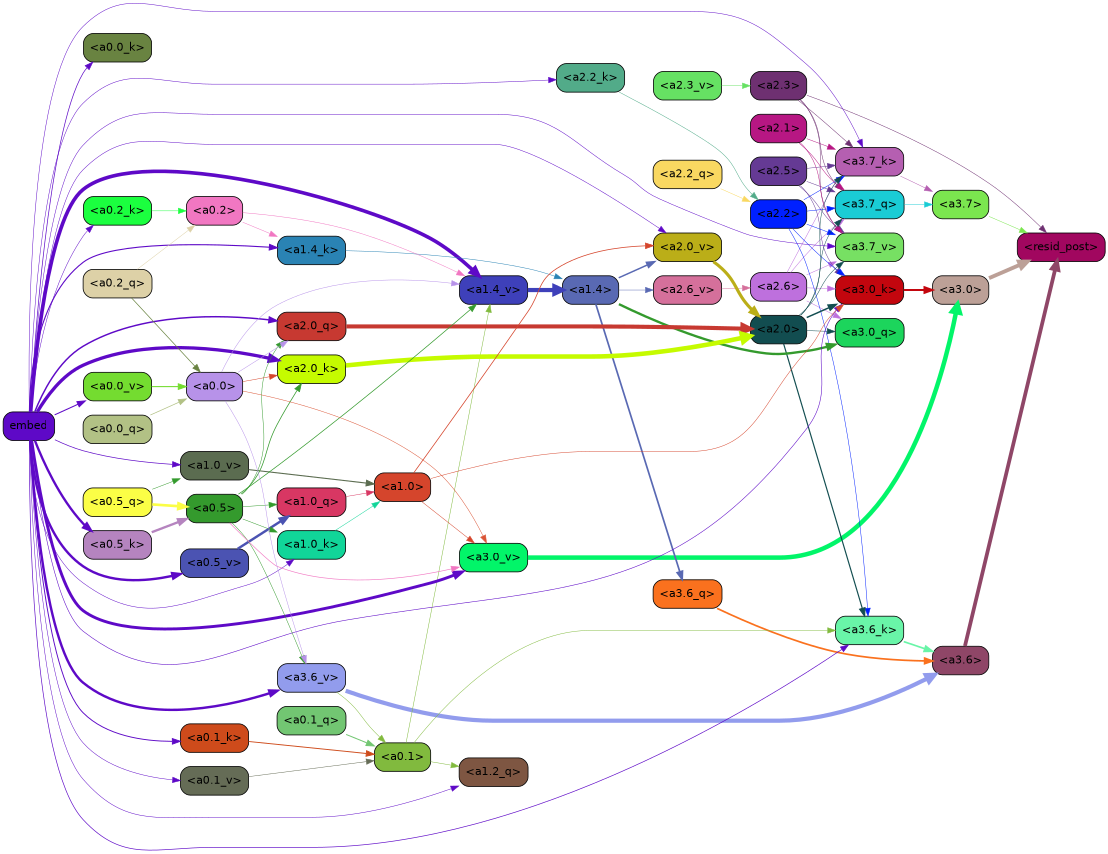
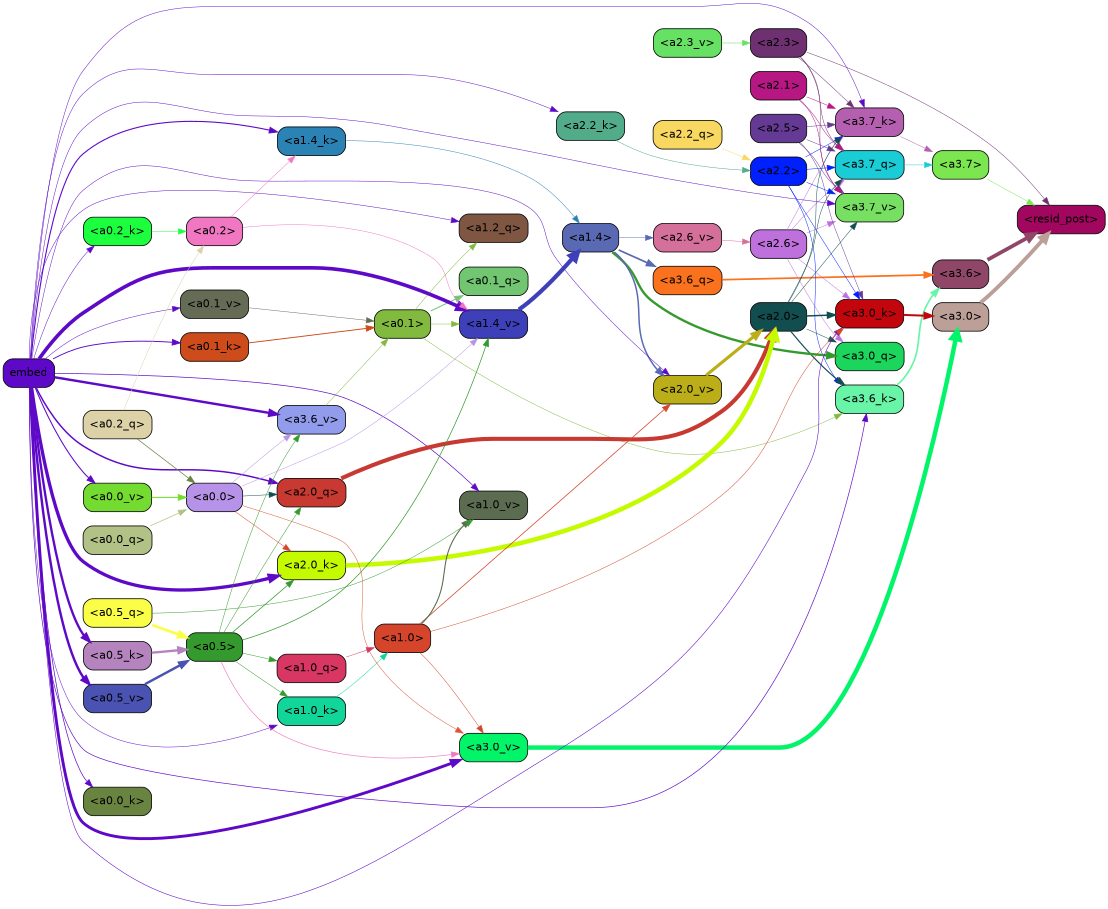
edge "<a0.0>" -> "<a2.0_q>": color #b792e9 -> #124d50
edge "<a1.0_v>" -> "<a1.0>": reversed
edge "<a0.5_v>" -> "<a1.0_q>": now "<a0.5_v>" -> "<a0.5>"
edge "<a3.6_v>" -> "<a3.6>": removed
edge "<a0.1_q>" -> "<a0.1>": reversed
